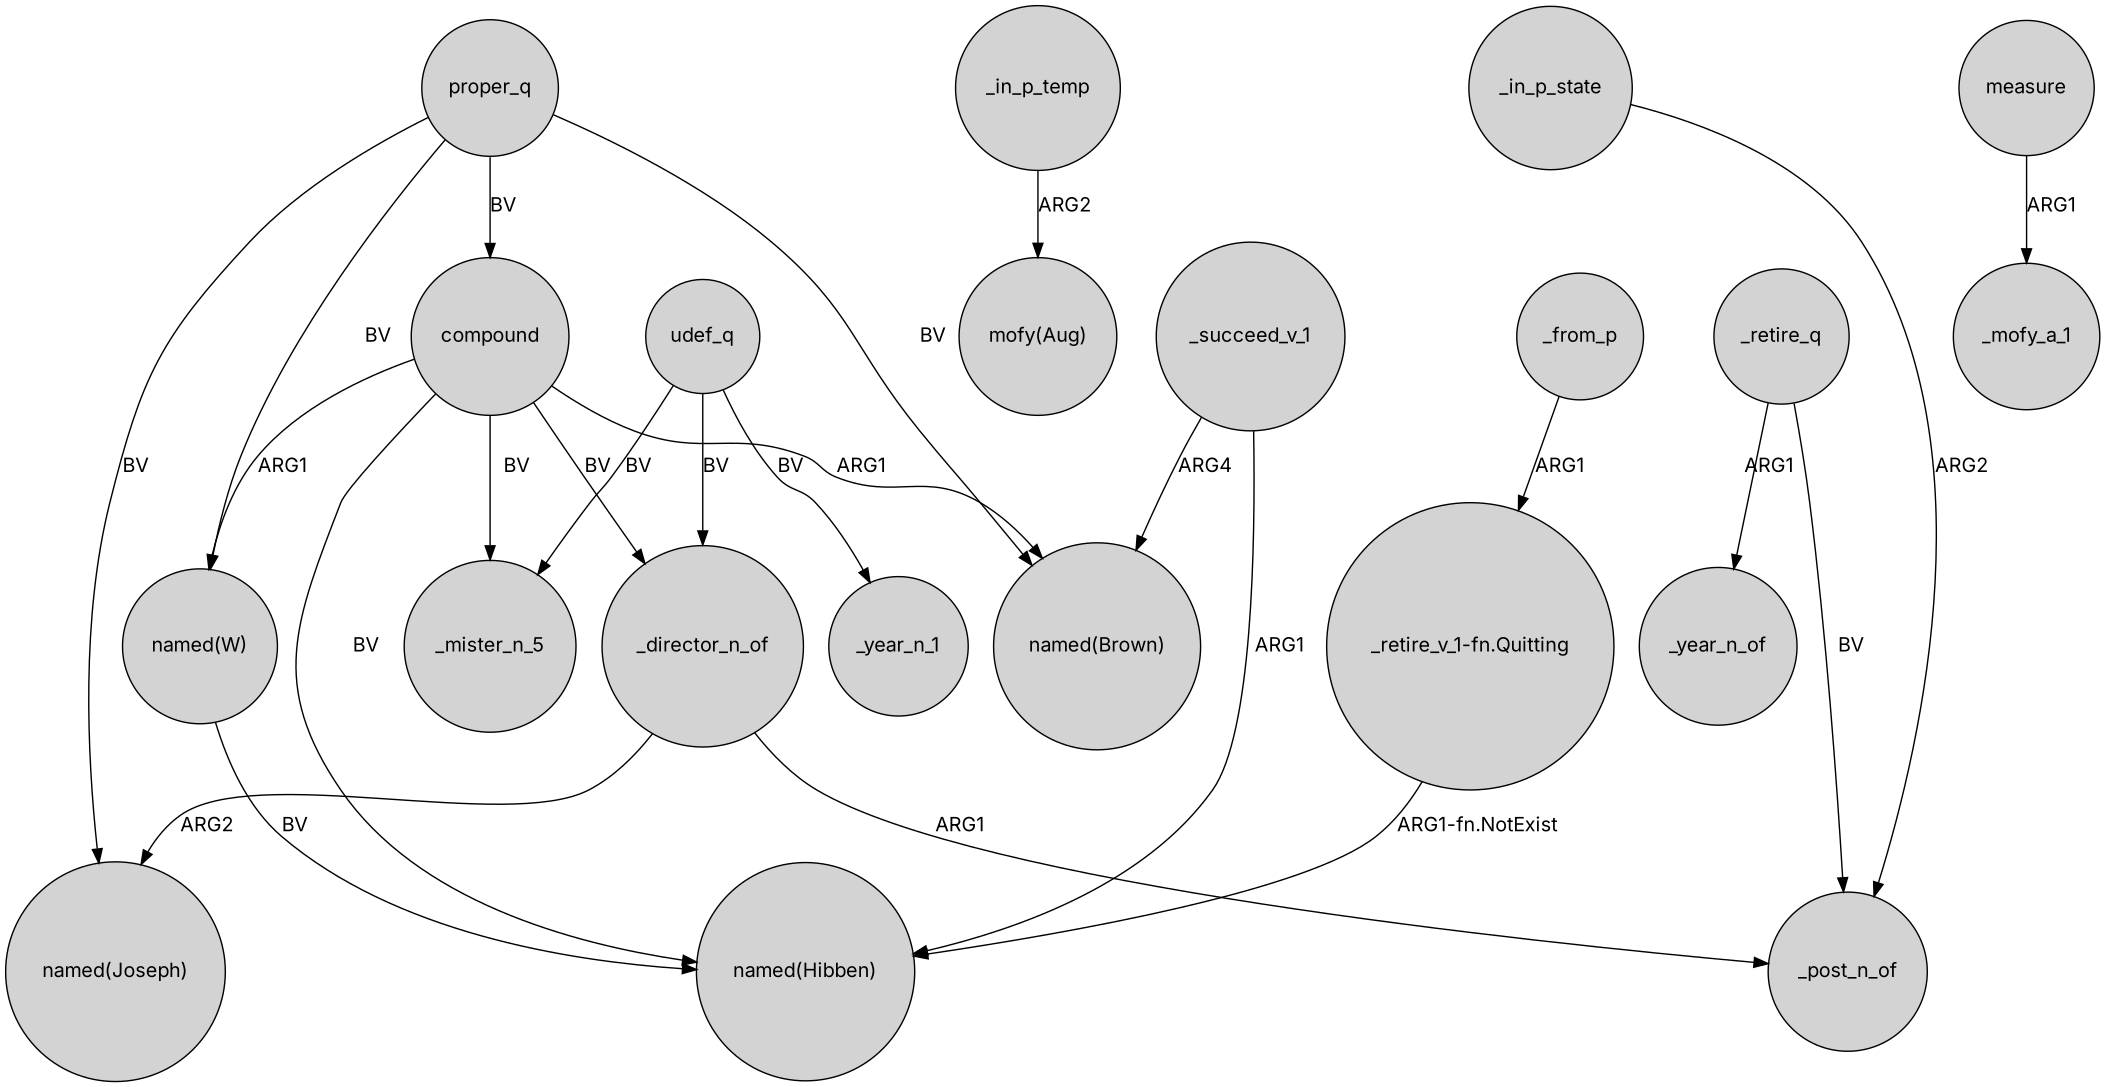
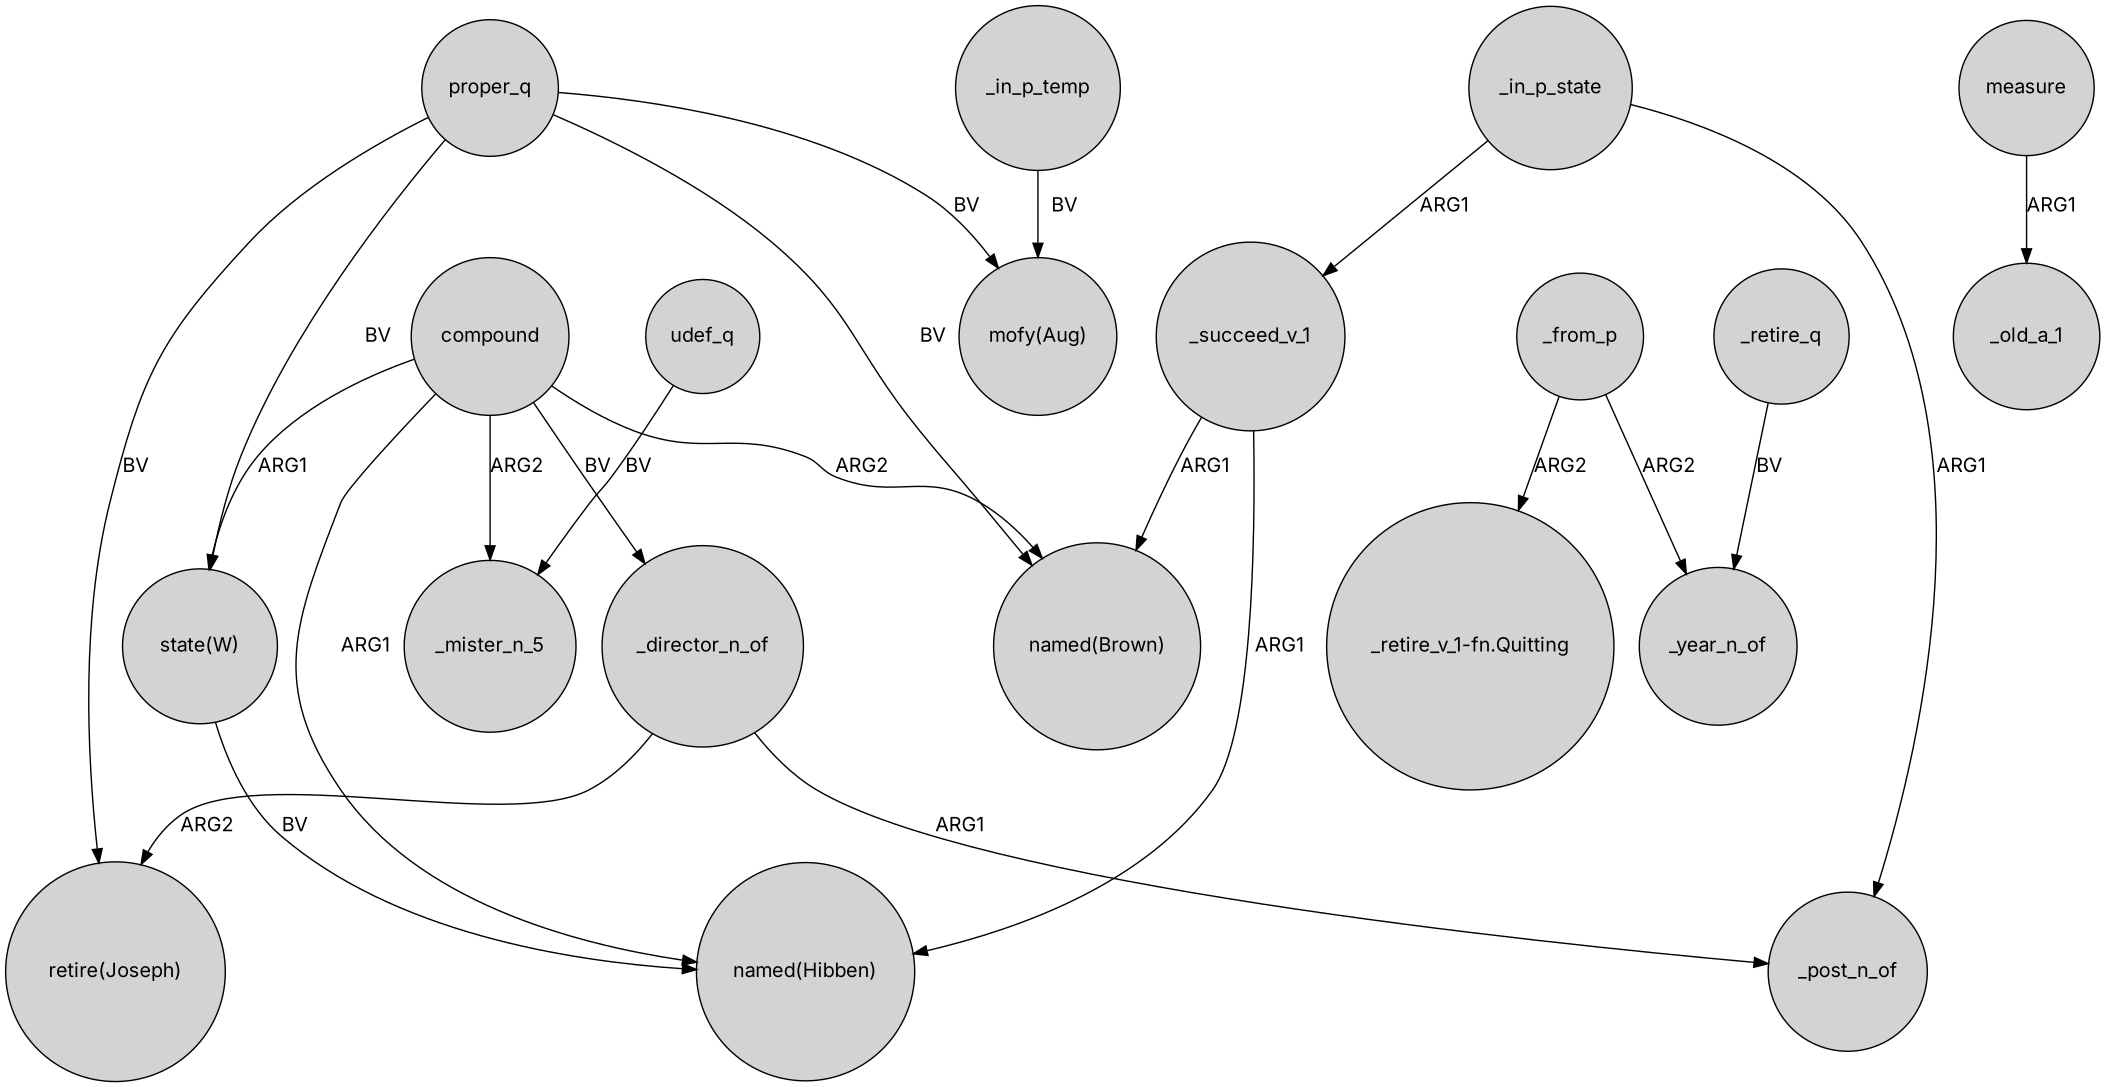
edge "proper_q" -> "compound": now "proper_q" -> "mofy(Aug)"
edge "_in_p_state" -> "_succeed_v_1": added, label "ARG1"
edge "_in_p_temp" -> "mofy(Aug)": label "ARG2" -> "BV"
node "_mofy_a_1": label "_mofy_a_1" -> "_old_a_1"
edge "udef_q" -> "_director_n_of": removed, label "BV"
edge "compound" -> "_mister_n_5": label "BV" -> "ARG2"
edge "compound" -> "named(Brown)": label "ARG1" -> "ARG2"
edge "_succeed_v_1" -> "named(Brown)": label "ARG4" -> "ARG1"
edge "_from_p" -> "_retire_v_1-fn.Quitting": label "ARG1" -> "ARG2"
edge "_retire_q" -> "_year_n_of": label "ARG1" -> "BV"
edge "_in_p_state" -> "_post_n_of": label "ARG2" -> "ARG1"
edge "_from_p" -> "_year_n_of": added, label "ARG2"
edge "_retire_q" -> "_post_n_of": removed, label "BV"
node "named(W)": label "named(W)" -> "state(W)"
edge "compound" -> "named(Hibben)": label "BV" -> "ARG1"
node "_year_n_1": removed
edge "_retire_v_1-fn.Quitting" -> "named(Hibben)": removed, label "ARG1-fn.NotExist"
node "named(Joseph)": label "named(Joseph)" -> "retire(Joseph)"
